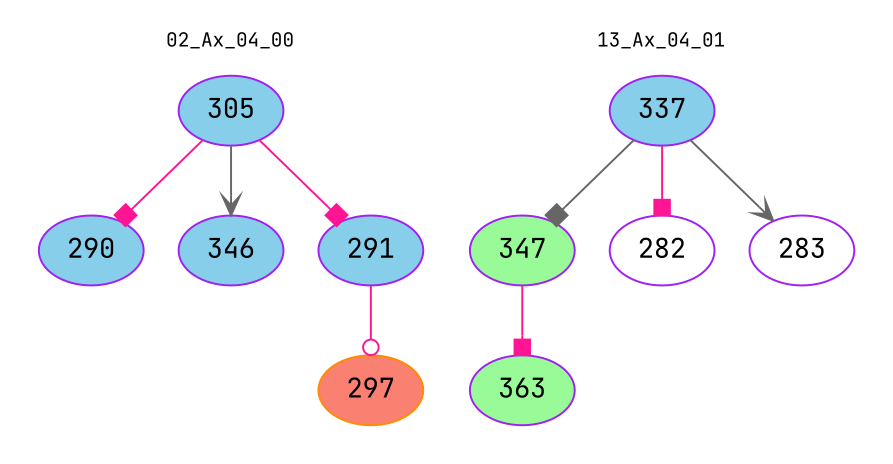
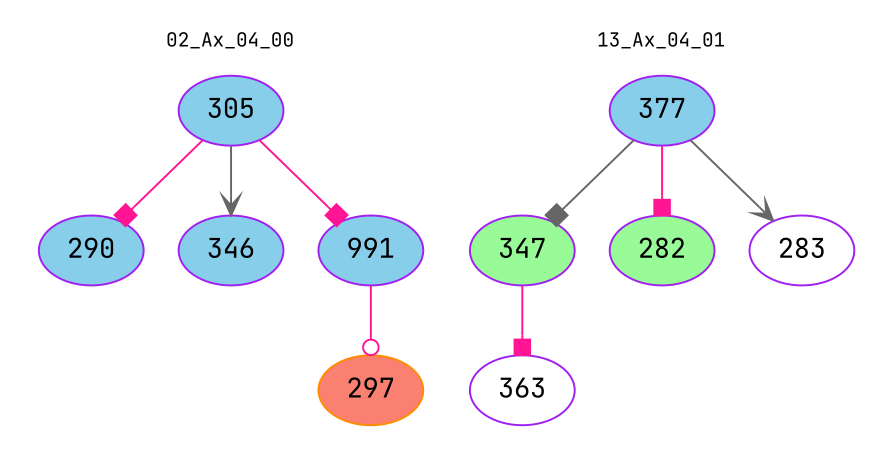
node "337": label "337" -> "377"
node "291": label "291" -> "991"
node "282": fillcolor white -> palegreen
node "363": fillcolor palegreen -> white
